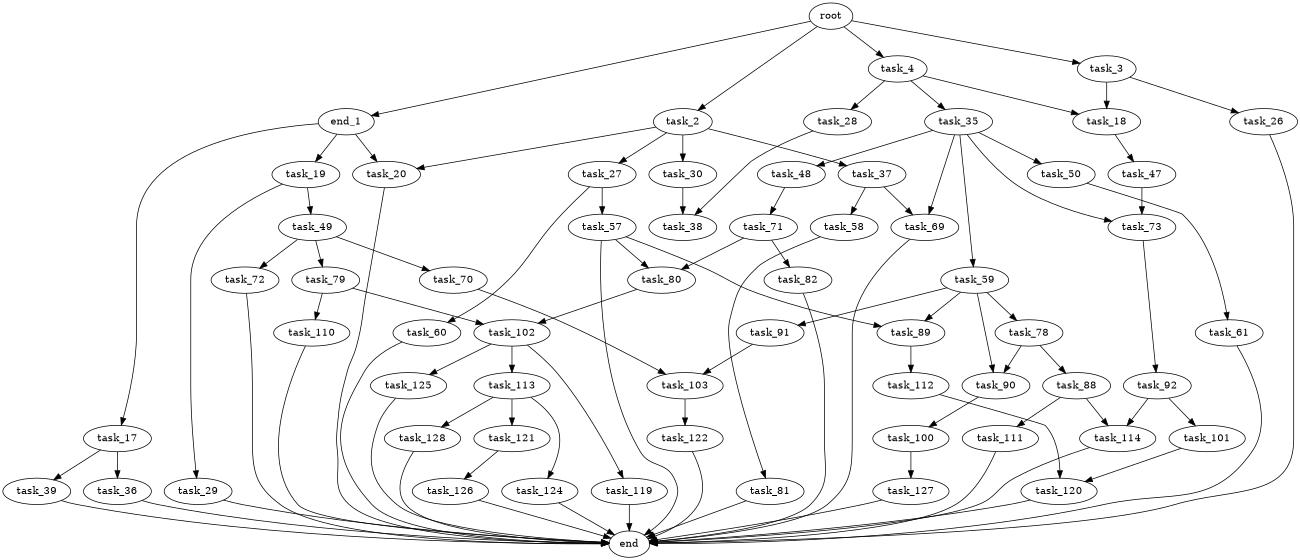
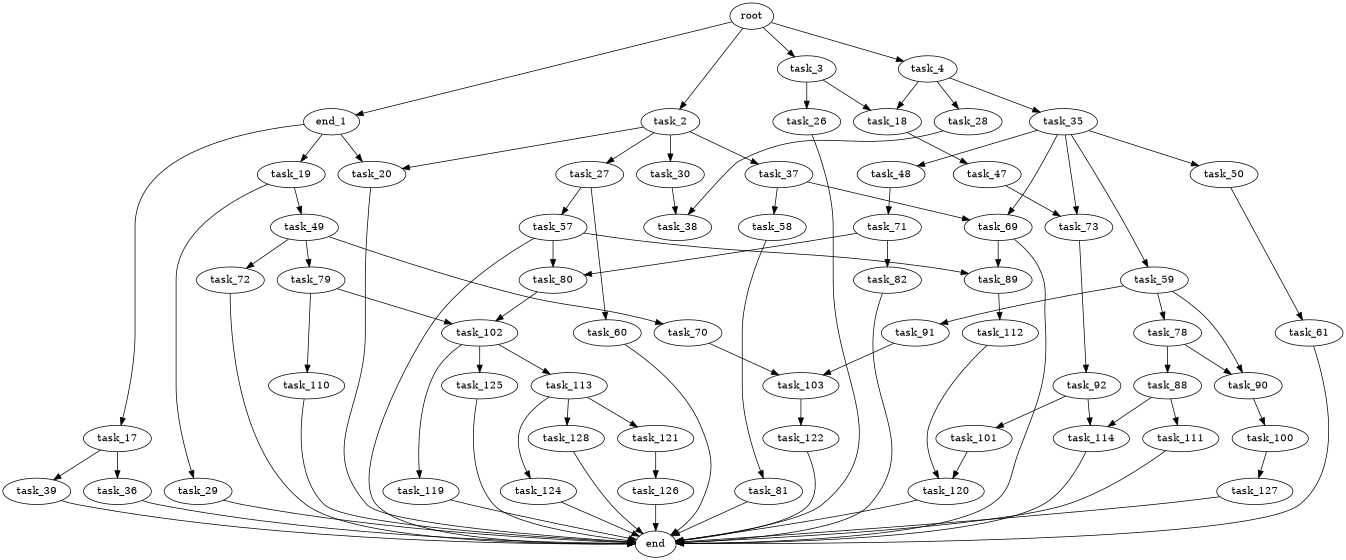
edge "task_59" -> "task_89": now "task_69" -> "task_89"
